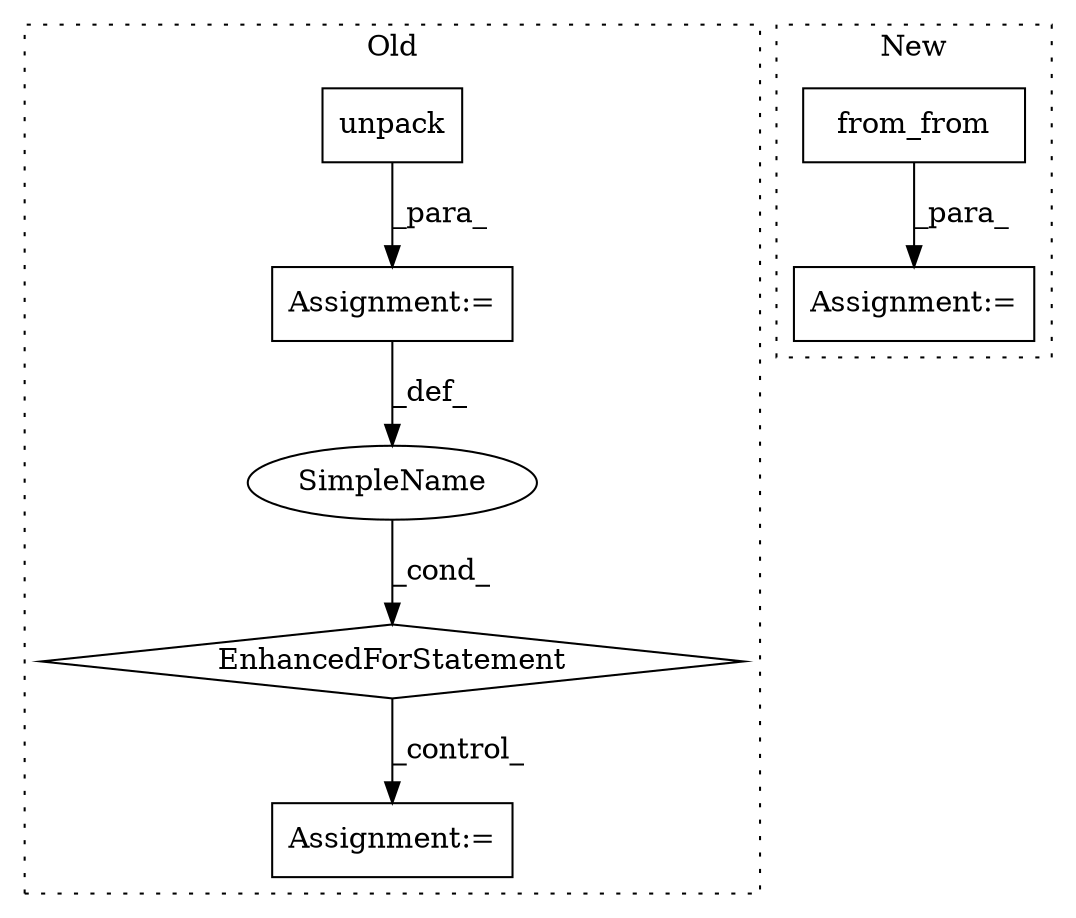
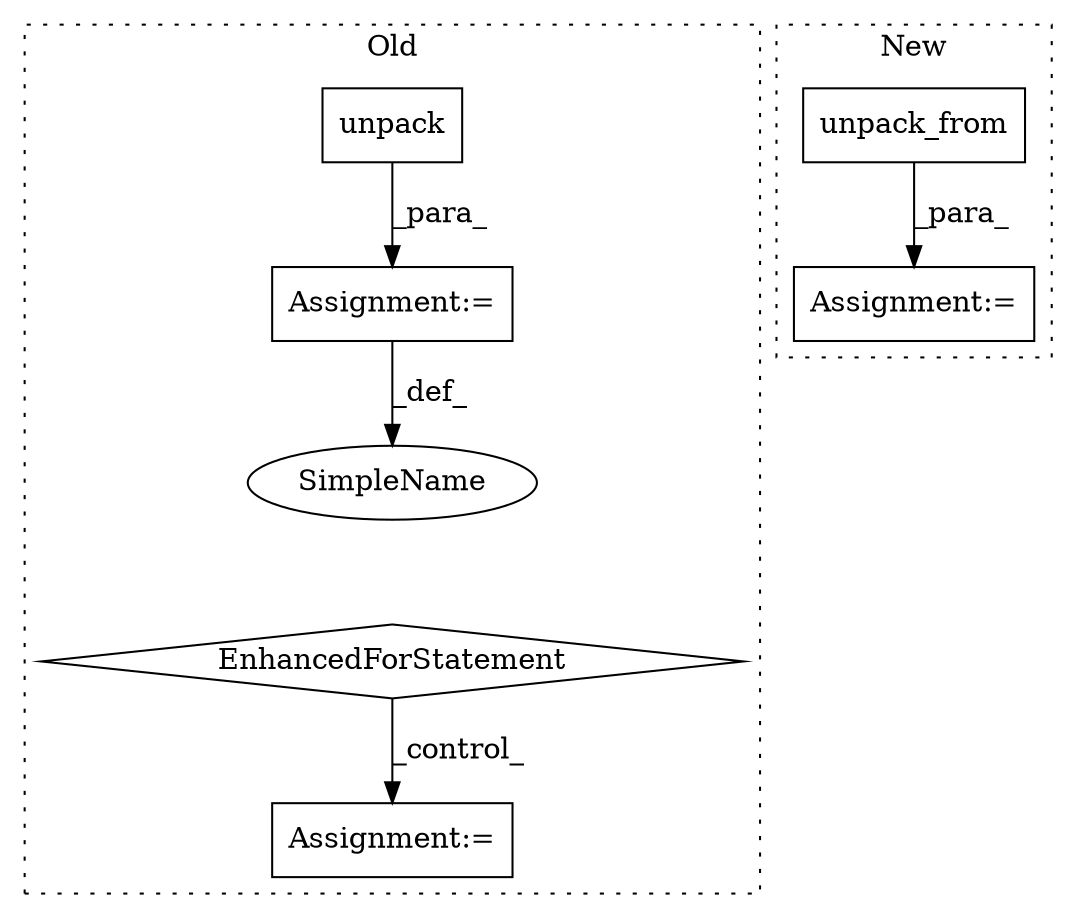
node "from_from": label "from_from" -> "unpack_from"
edge "SimpleName" -> "EnhancedForStatement": removed, label "_cond_"
